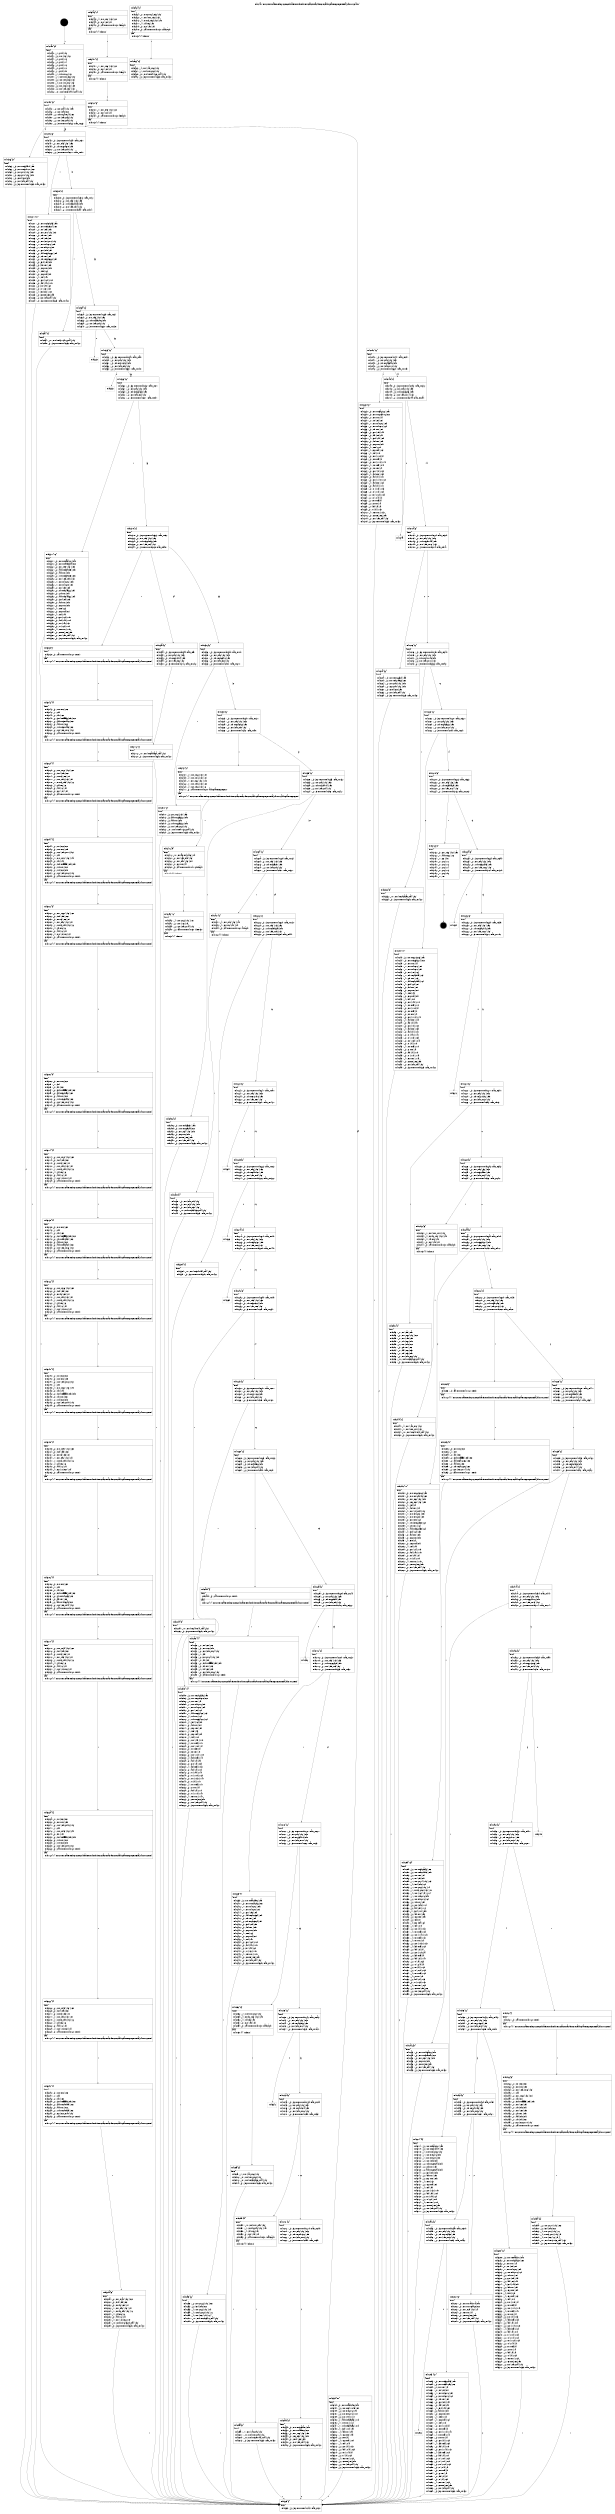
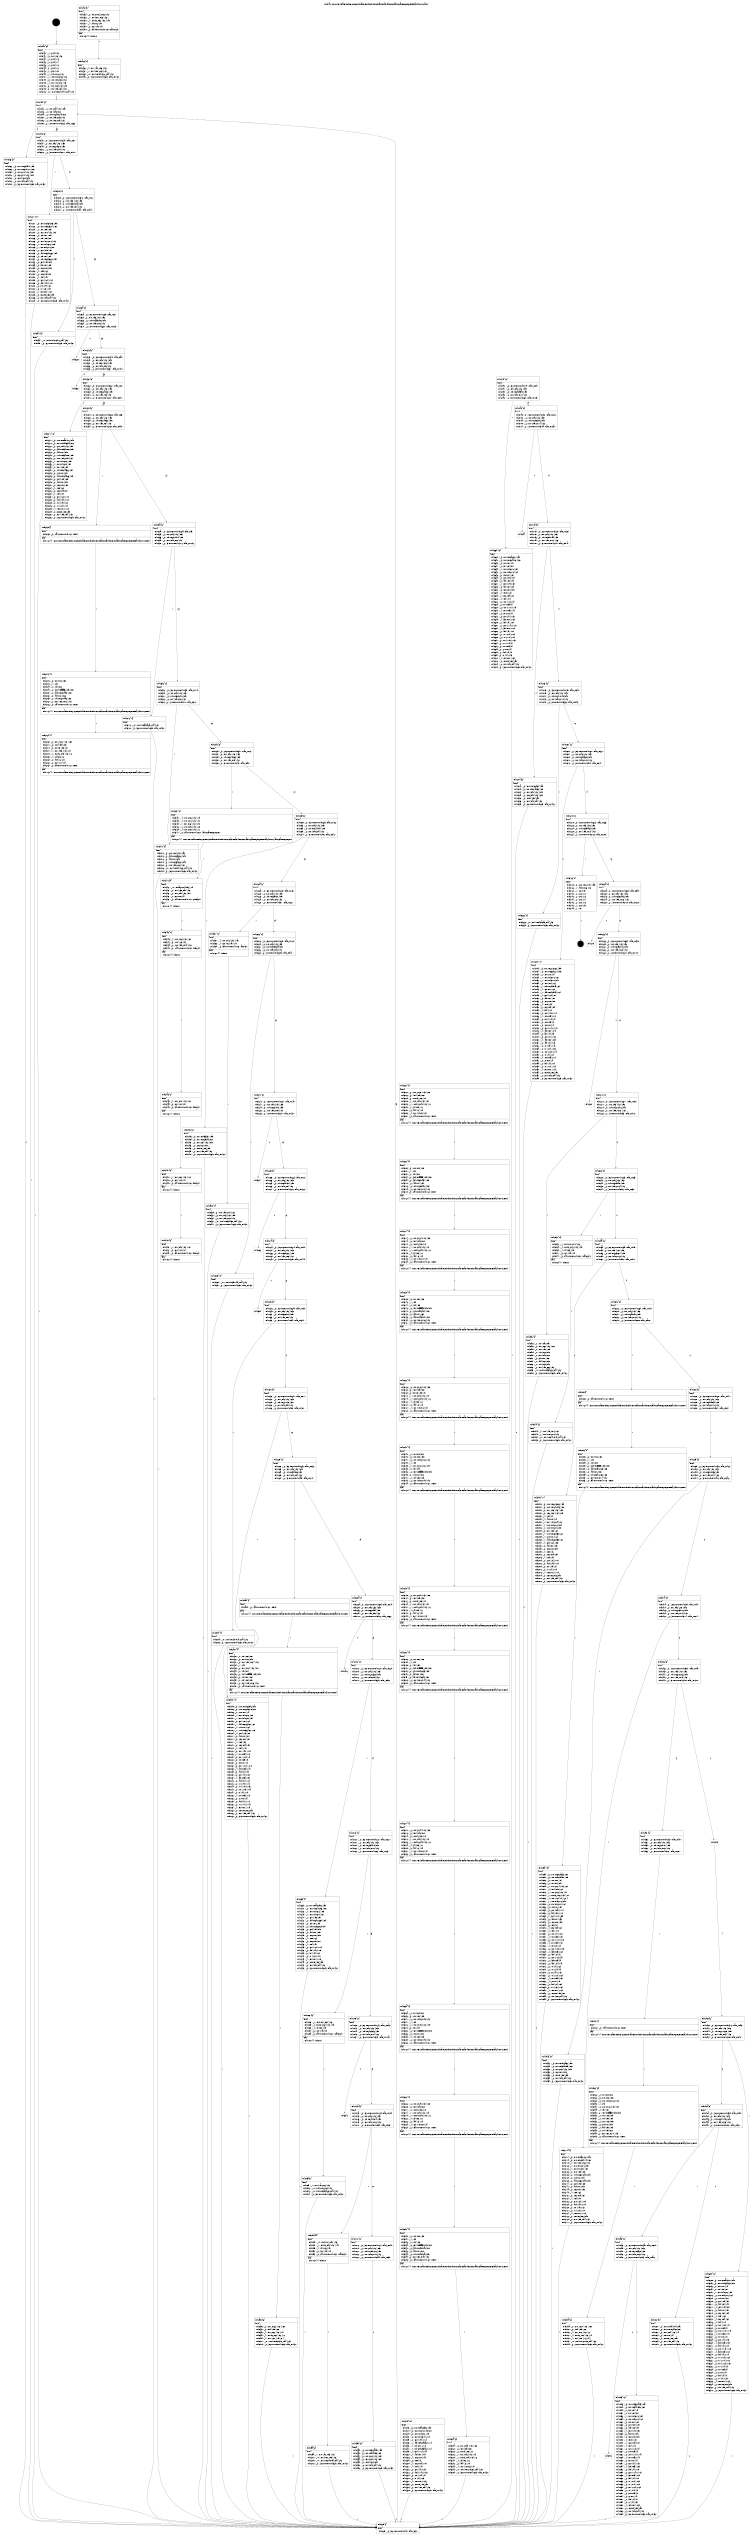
edge "0x40257e [28]" -> "0x4025b6 [28]": now "0x40259a [28]" -> "0x4025b6 [28]"
node "0x403094 [46]": removed
edge "0x403493 [18]" -> "0x4034a5 [12]": added, label "1"
edge "0x402952 [28]" -> "0x40296e [28]": now "0x4037be" -> "0x40296e [28]"
